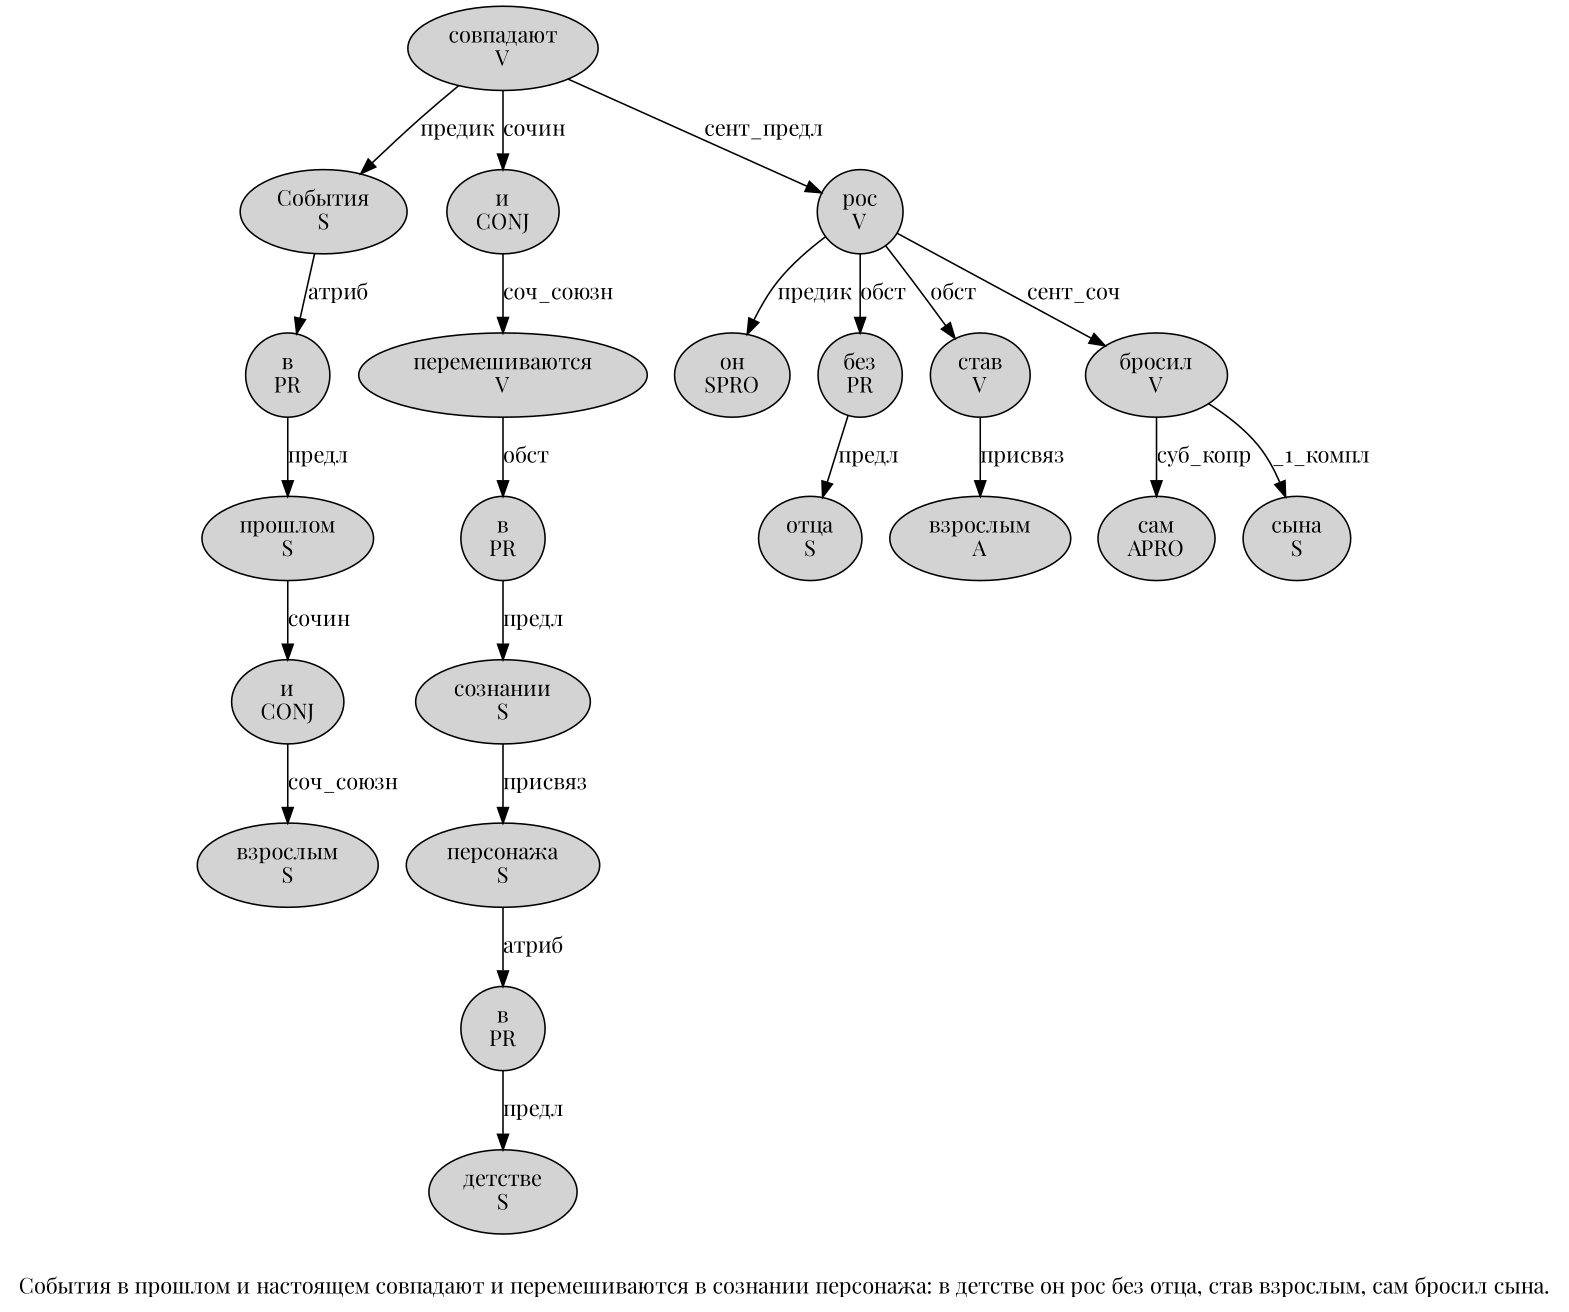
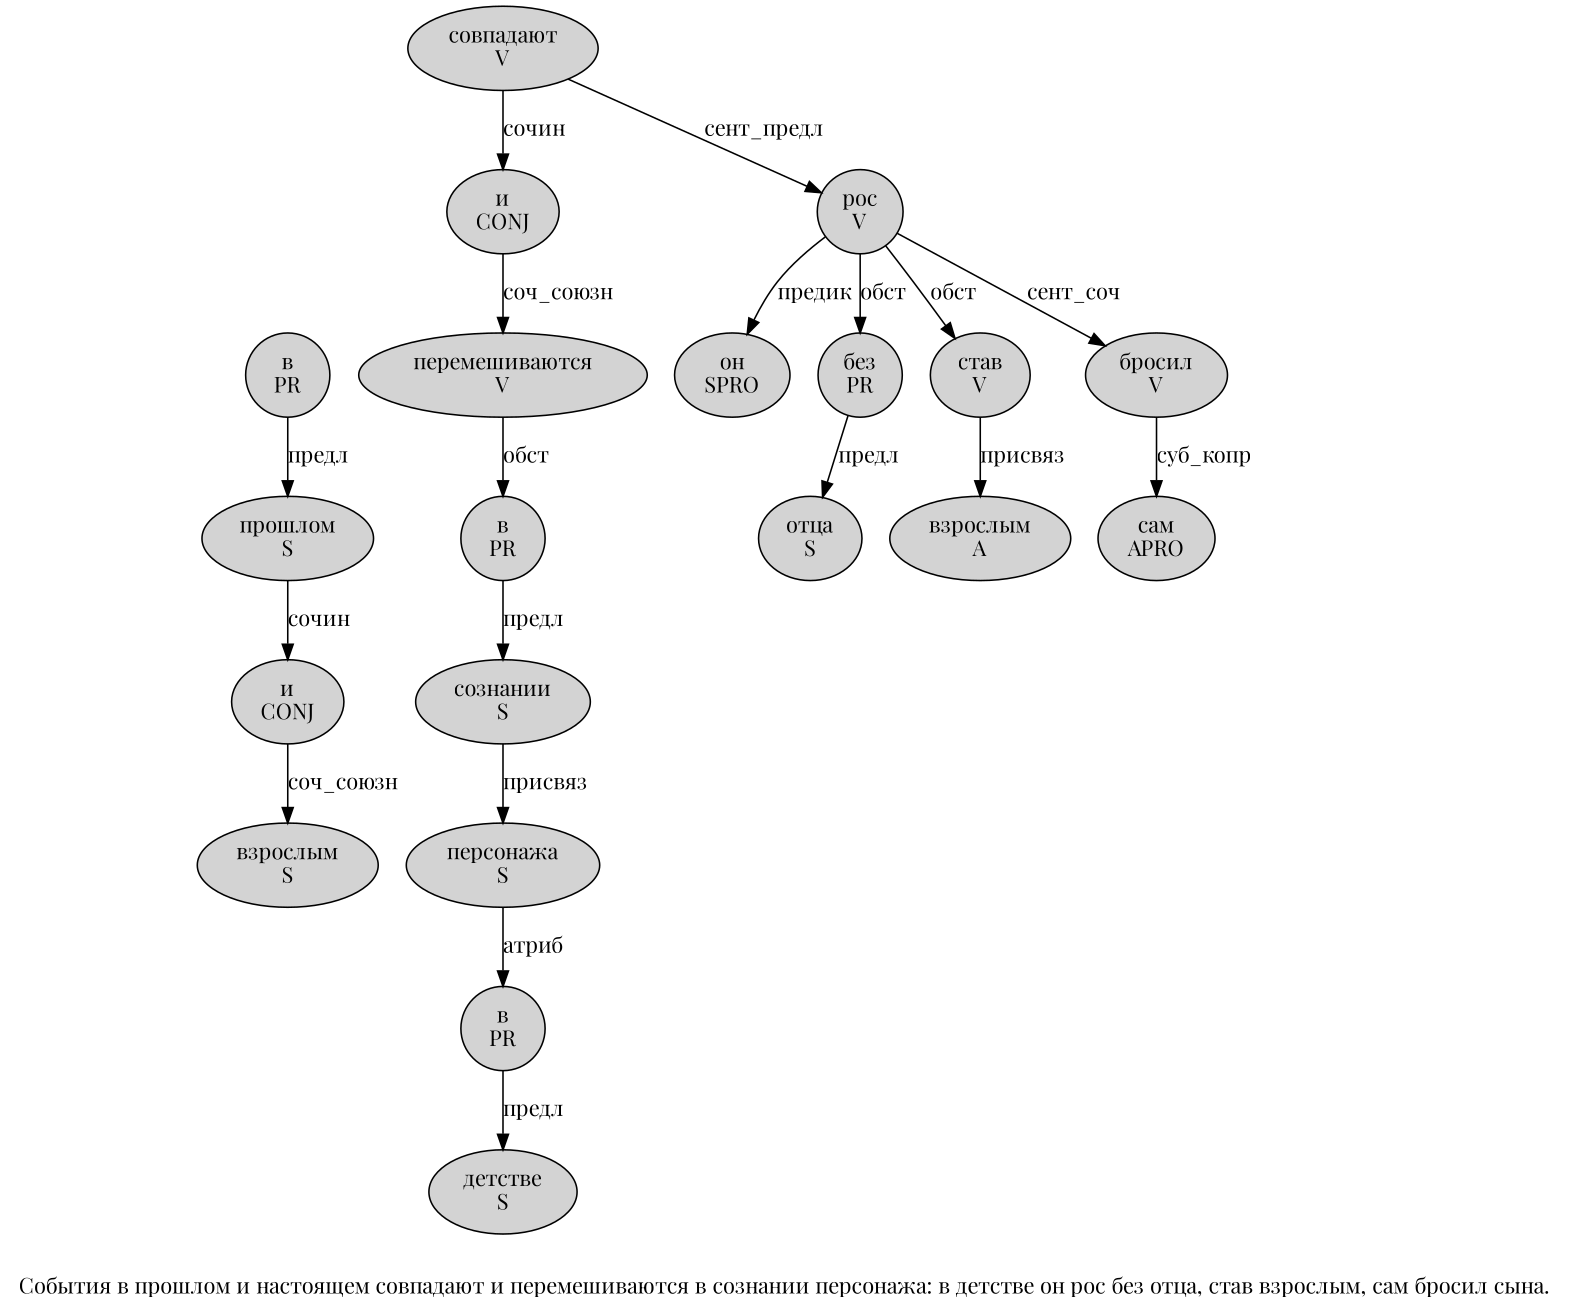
node "События S": removed
node "сына S": removed
